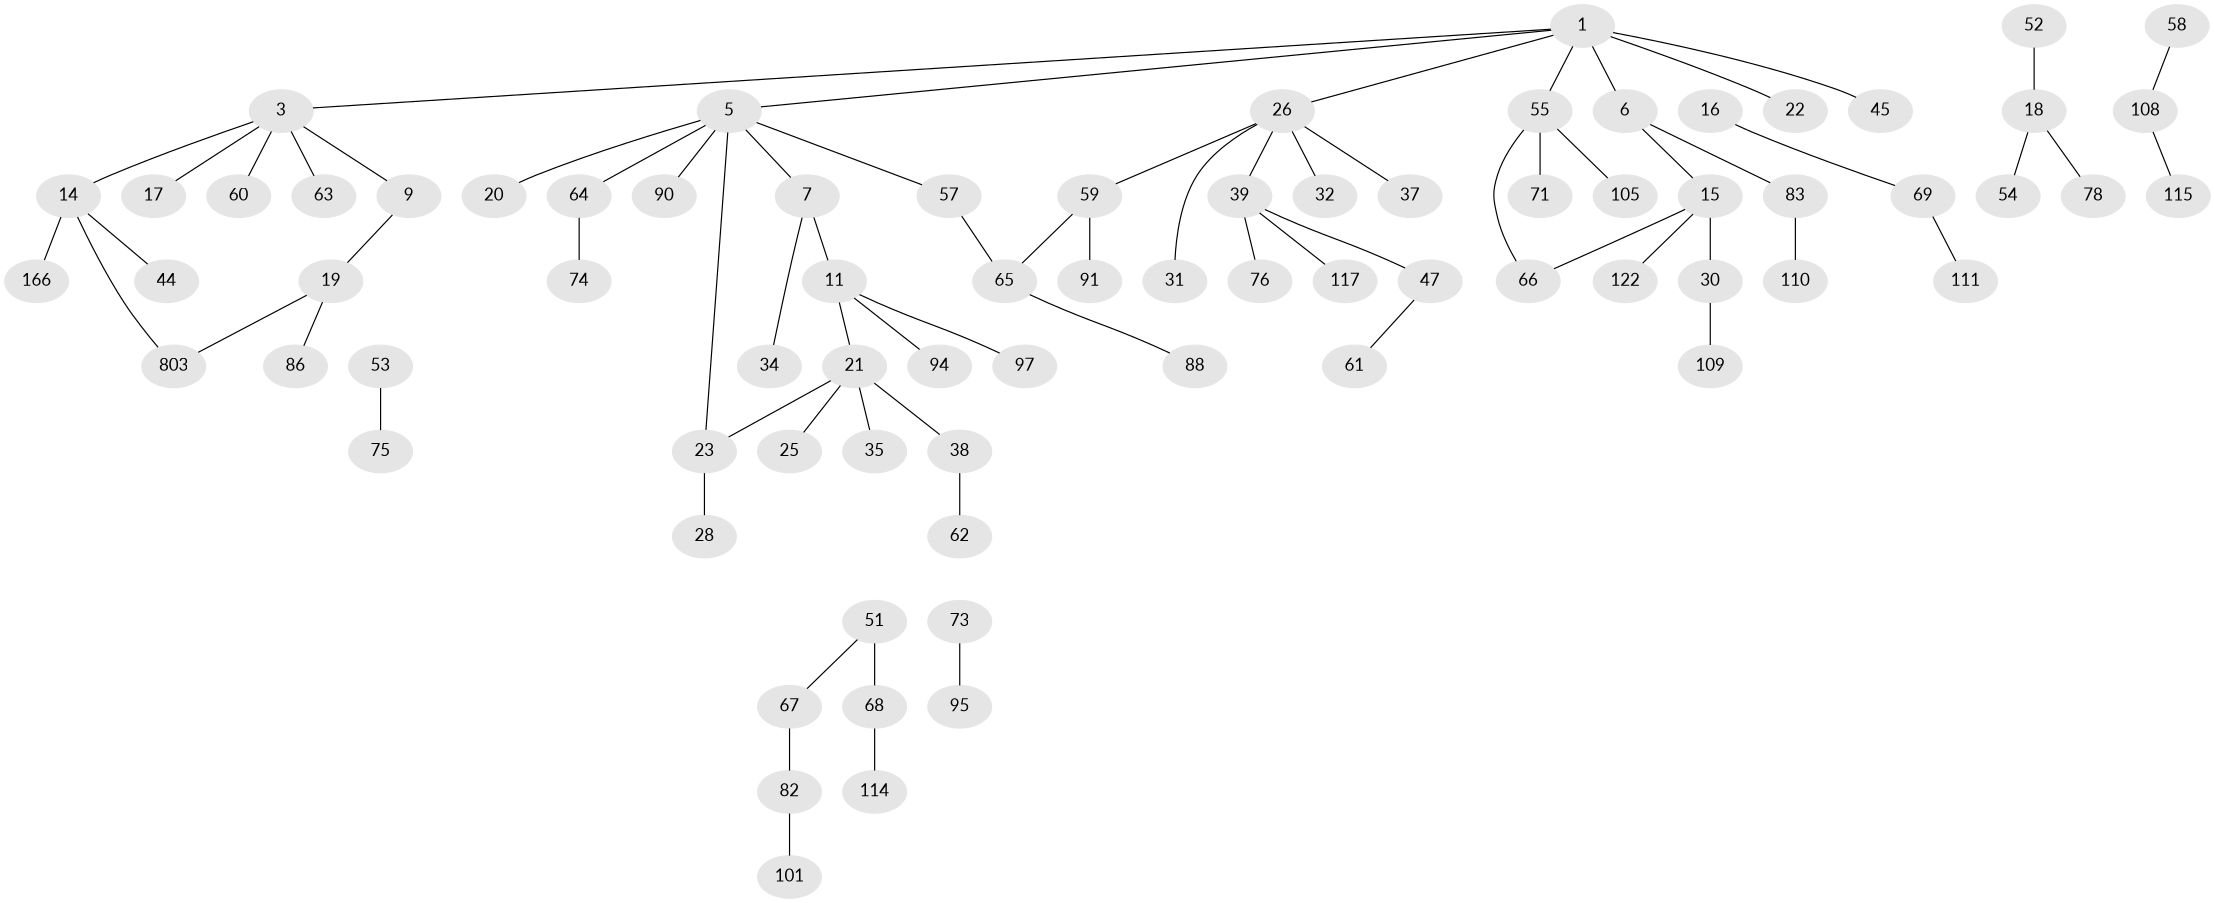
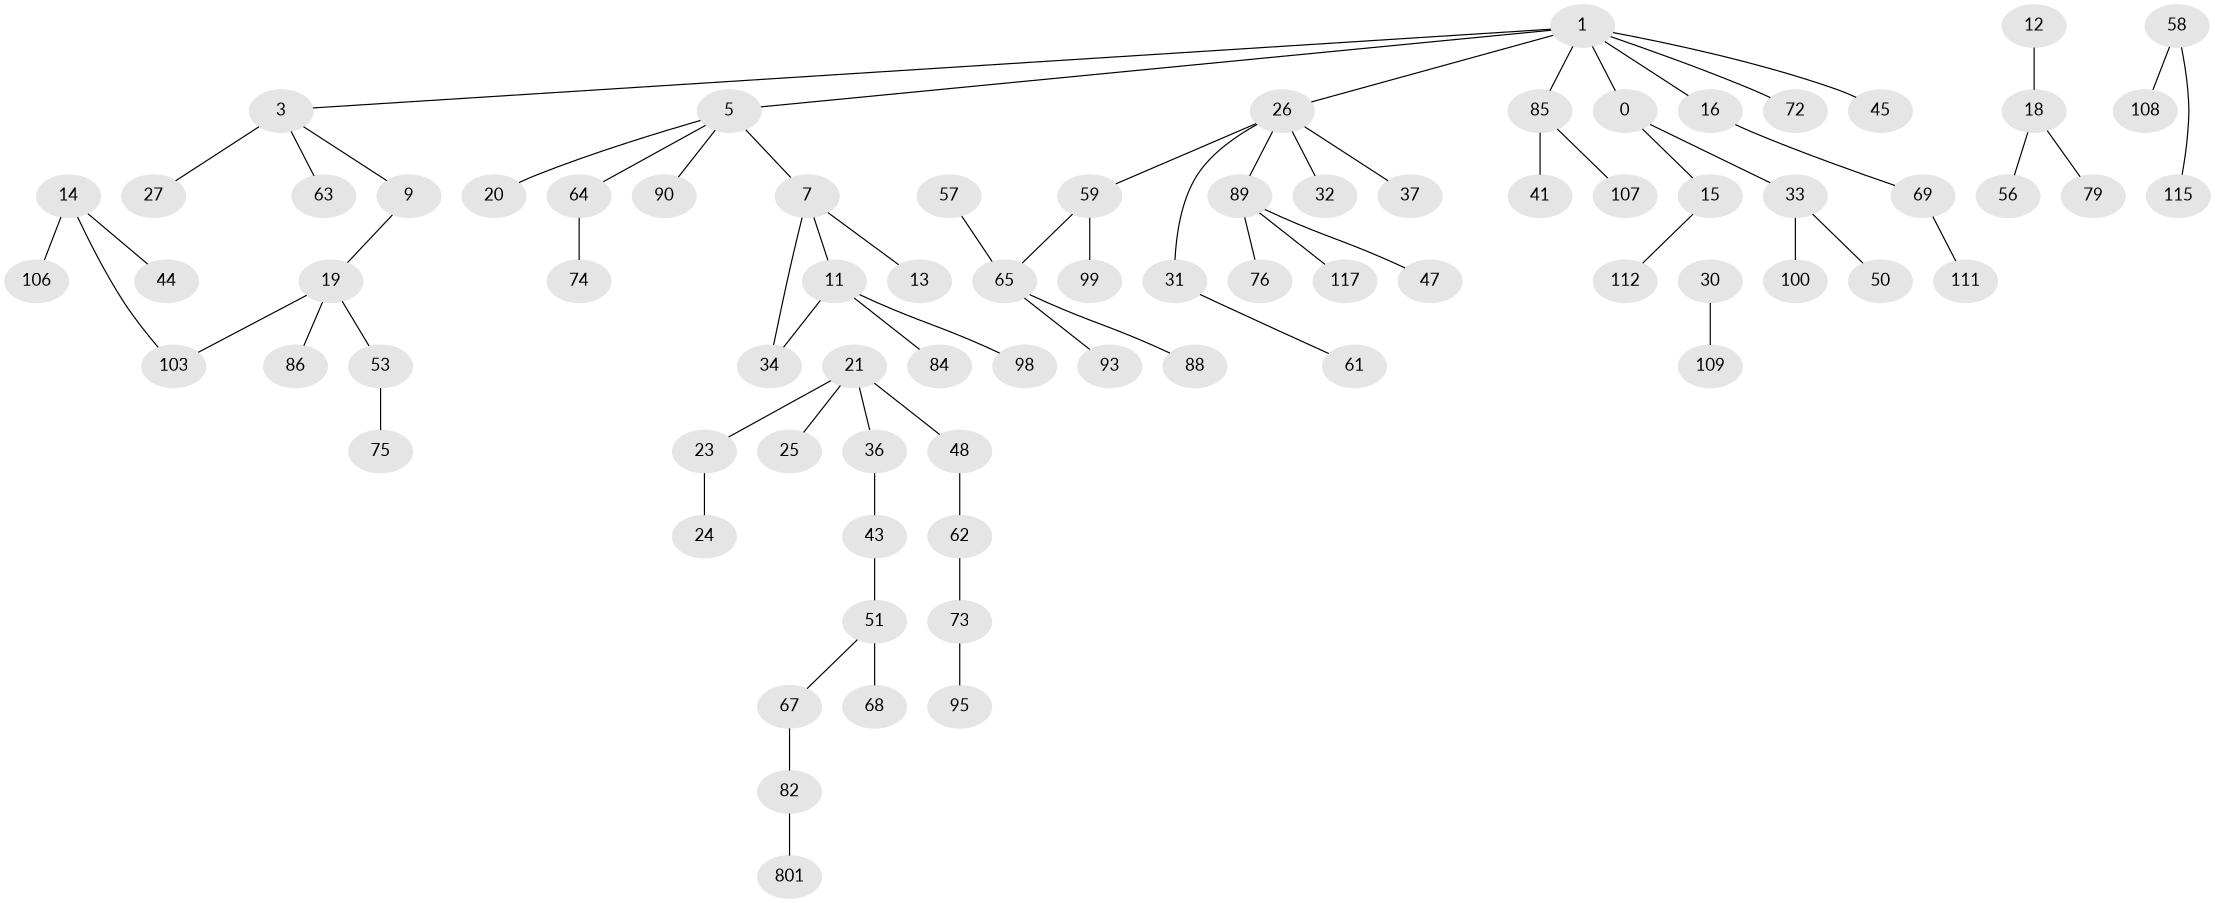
node "52": label "52" -> "12"
edge "1" -- "16": added
node "55": label "55" -> "85"
node "6": label "6" -> "0"
node "22": label "22" -> "72"
edge "3" -- "14": removed
edge "5" -- "57": removed
edge "108" -- "115": now "58" -- "115"
node "17": label "17" -> "27"
node "60": removed
node "39": label "39" -> "89"
node "71": label "71" -> "41"
node "105": label "105" -> "107"
node "83": label "83" -> "33"
node "54": label "54" -> "56"
node "78": label "78" -> "79"
edge "15" -- "30": removed
node "166": label "166" -> "106"
edge "5" -- "23": removed
node "13": added
node "91": label "91" -> "99"
node "66": removed
node "122": label "122" -> "112"
node "110": label "110" -> "100"
node "50": added
edge "19" -- "53": added
edge "11" -- "21": now "11" -- "34"
edge "47" -- "61": now "31" -- "61"
node "803": label "803" -> "103"
node "94": label "94" -> "84"
node "97": label "97" -> "98"
node "93": added
node "35": label "35" -> "36"
node "38": label "38" -> "48"
node "28": label "28" -> "24"
node "43": added
edge "62" -- "73": added
node "114": removed
node "101": label "101" -> "801"
